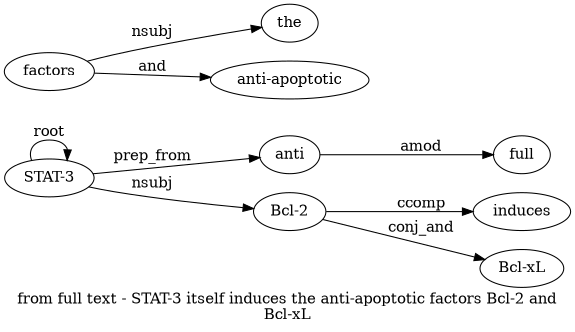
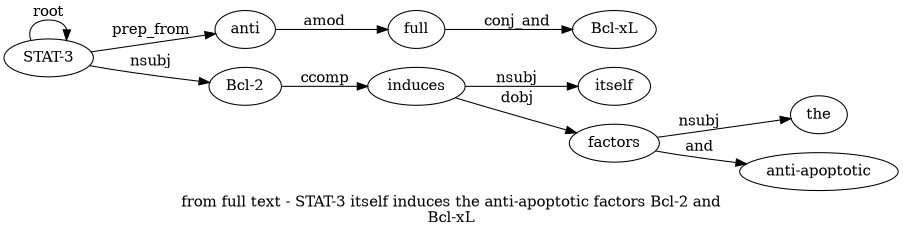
node "itself": added
edge "induces" -> "factors": added, label "dobj"
edge "Bcl-2" -> "Bcl-xL": now "full" -> "Bcl-xL"
